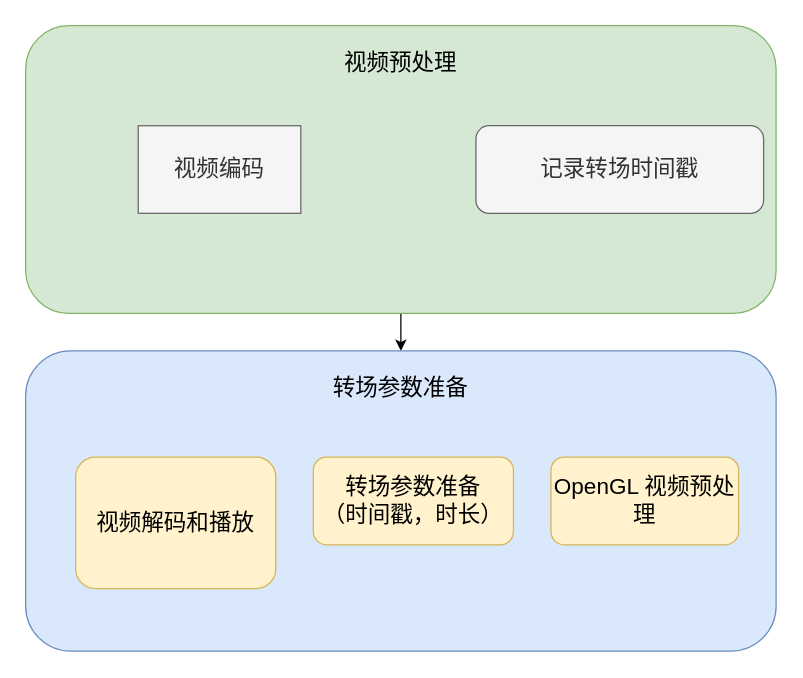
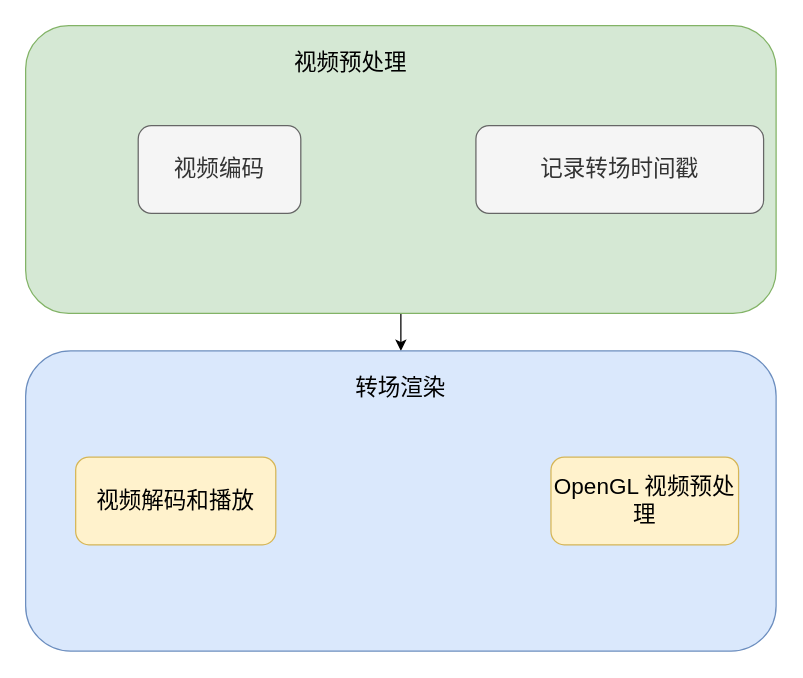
node "视频预处理": moved (401, 63) -> (351, 63)
node "视频编码": shape rectangle -> rounded rectangle
node "转场参数准备": label "转场参数准备" -> "转场渲染"
node "转场参数准备 （时间戳，时长）": removed
node "视频解码和播放": size 200x131 -> 200x88
